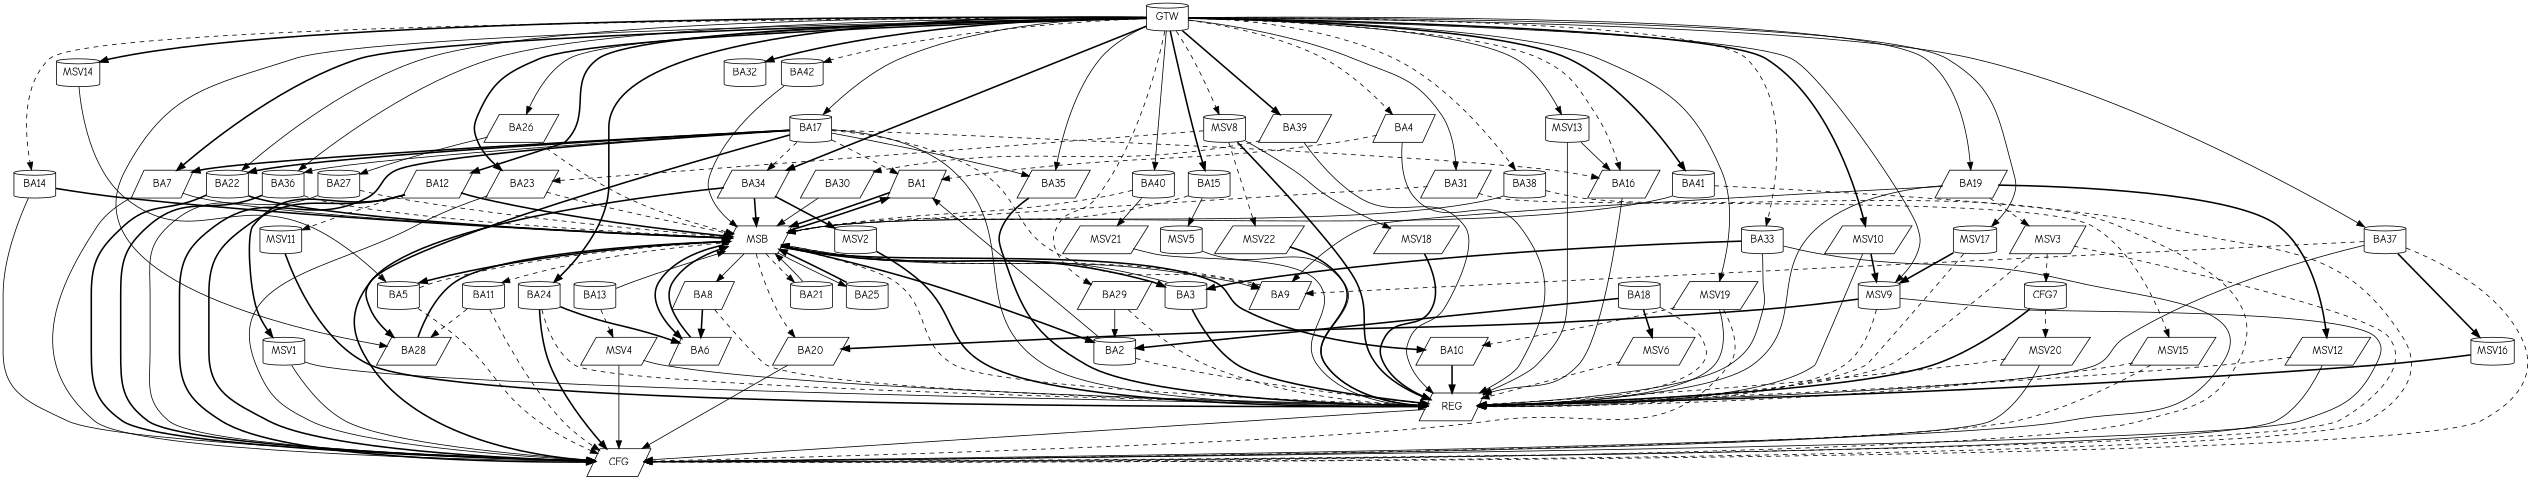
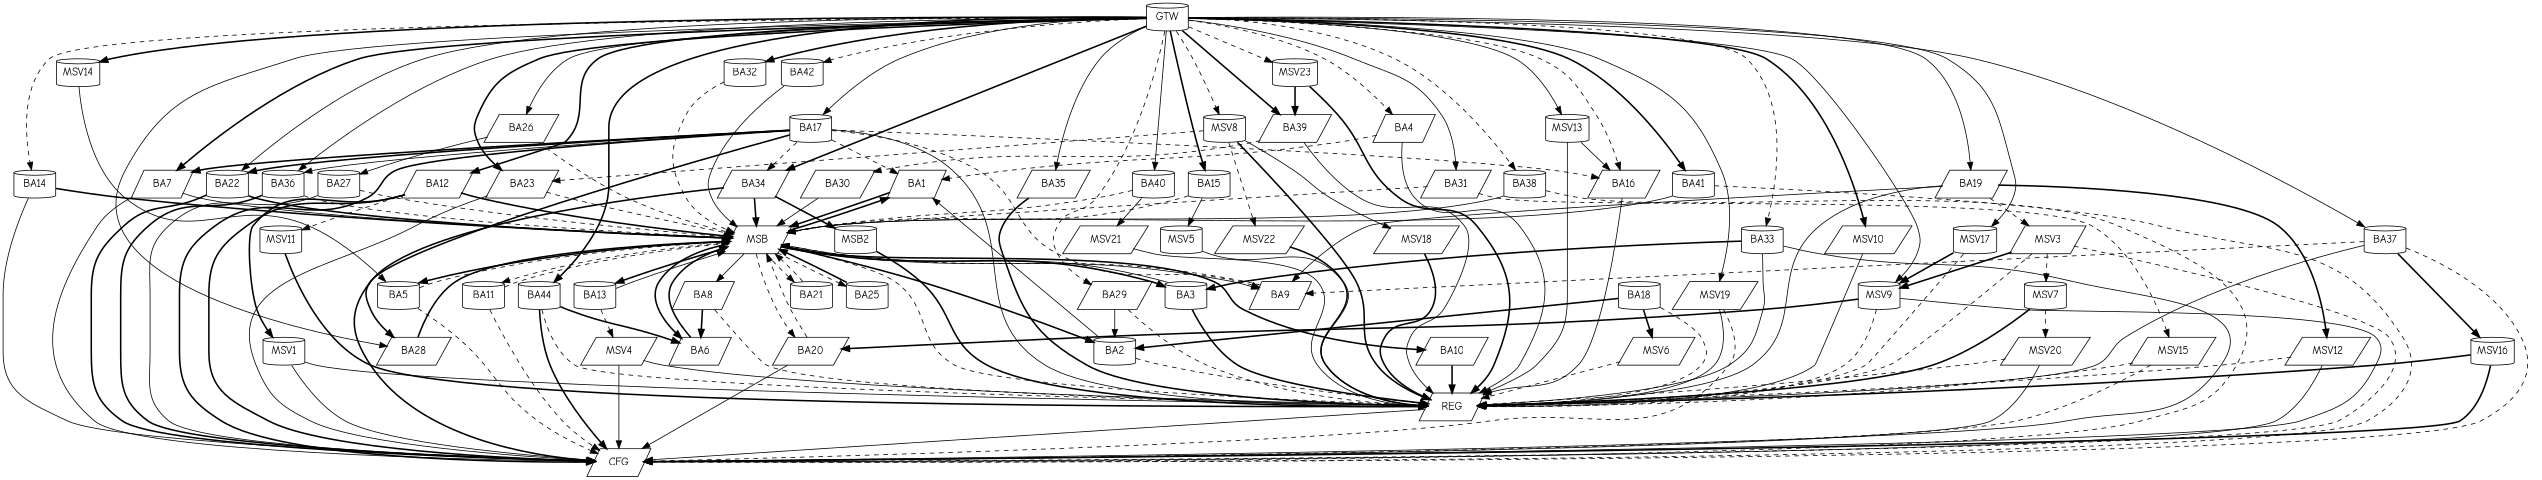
node "MSV23": added
edge "BA17" -> "BA35": removed
edge "BA32" -> "MSB": added
node "MSV2": label "MSV2" -> "MSB2"
edge "MSB" -> "BA13": added
edge "MSV10" -> "MSV9": now "MSV3" -> "MSV9"
edge "MSB" -> "BA25": style solid -> dashed
edge "BA21" -> "MSB": style solid -> dashed
node "BA24": label "BA24" -> "BA44"
node "CFG7": label "CFG7" -> "MSV7"
edge "BA20" -> "MSB": added
edge "BA11" -> "BA28": now "BA11" -> "MSB"
edge "MSV19" -> "BA10": removed
edge "MSV16" -> "CFG": added
